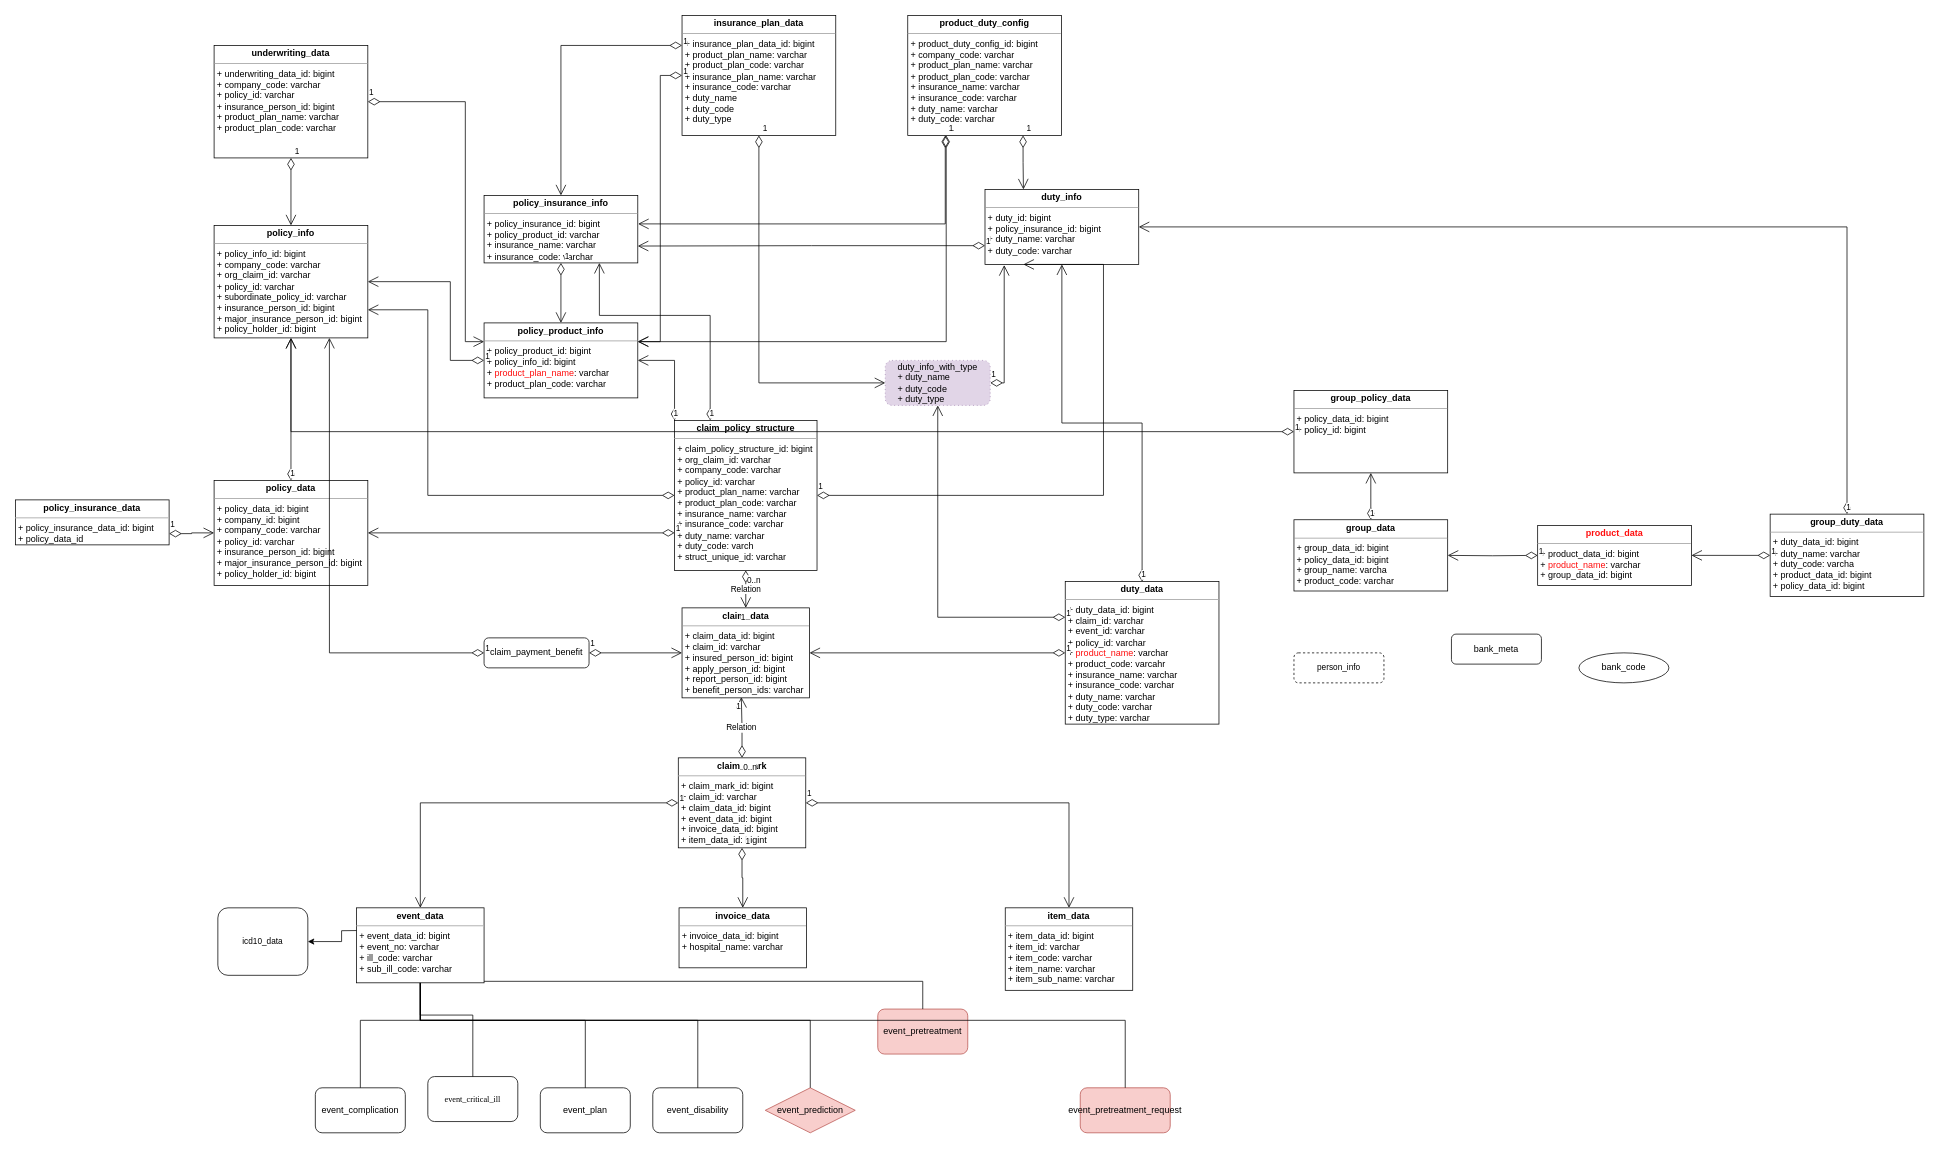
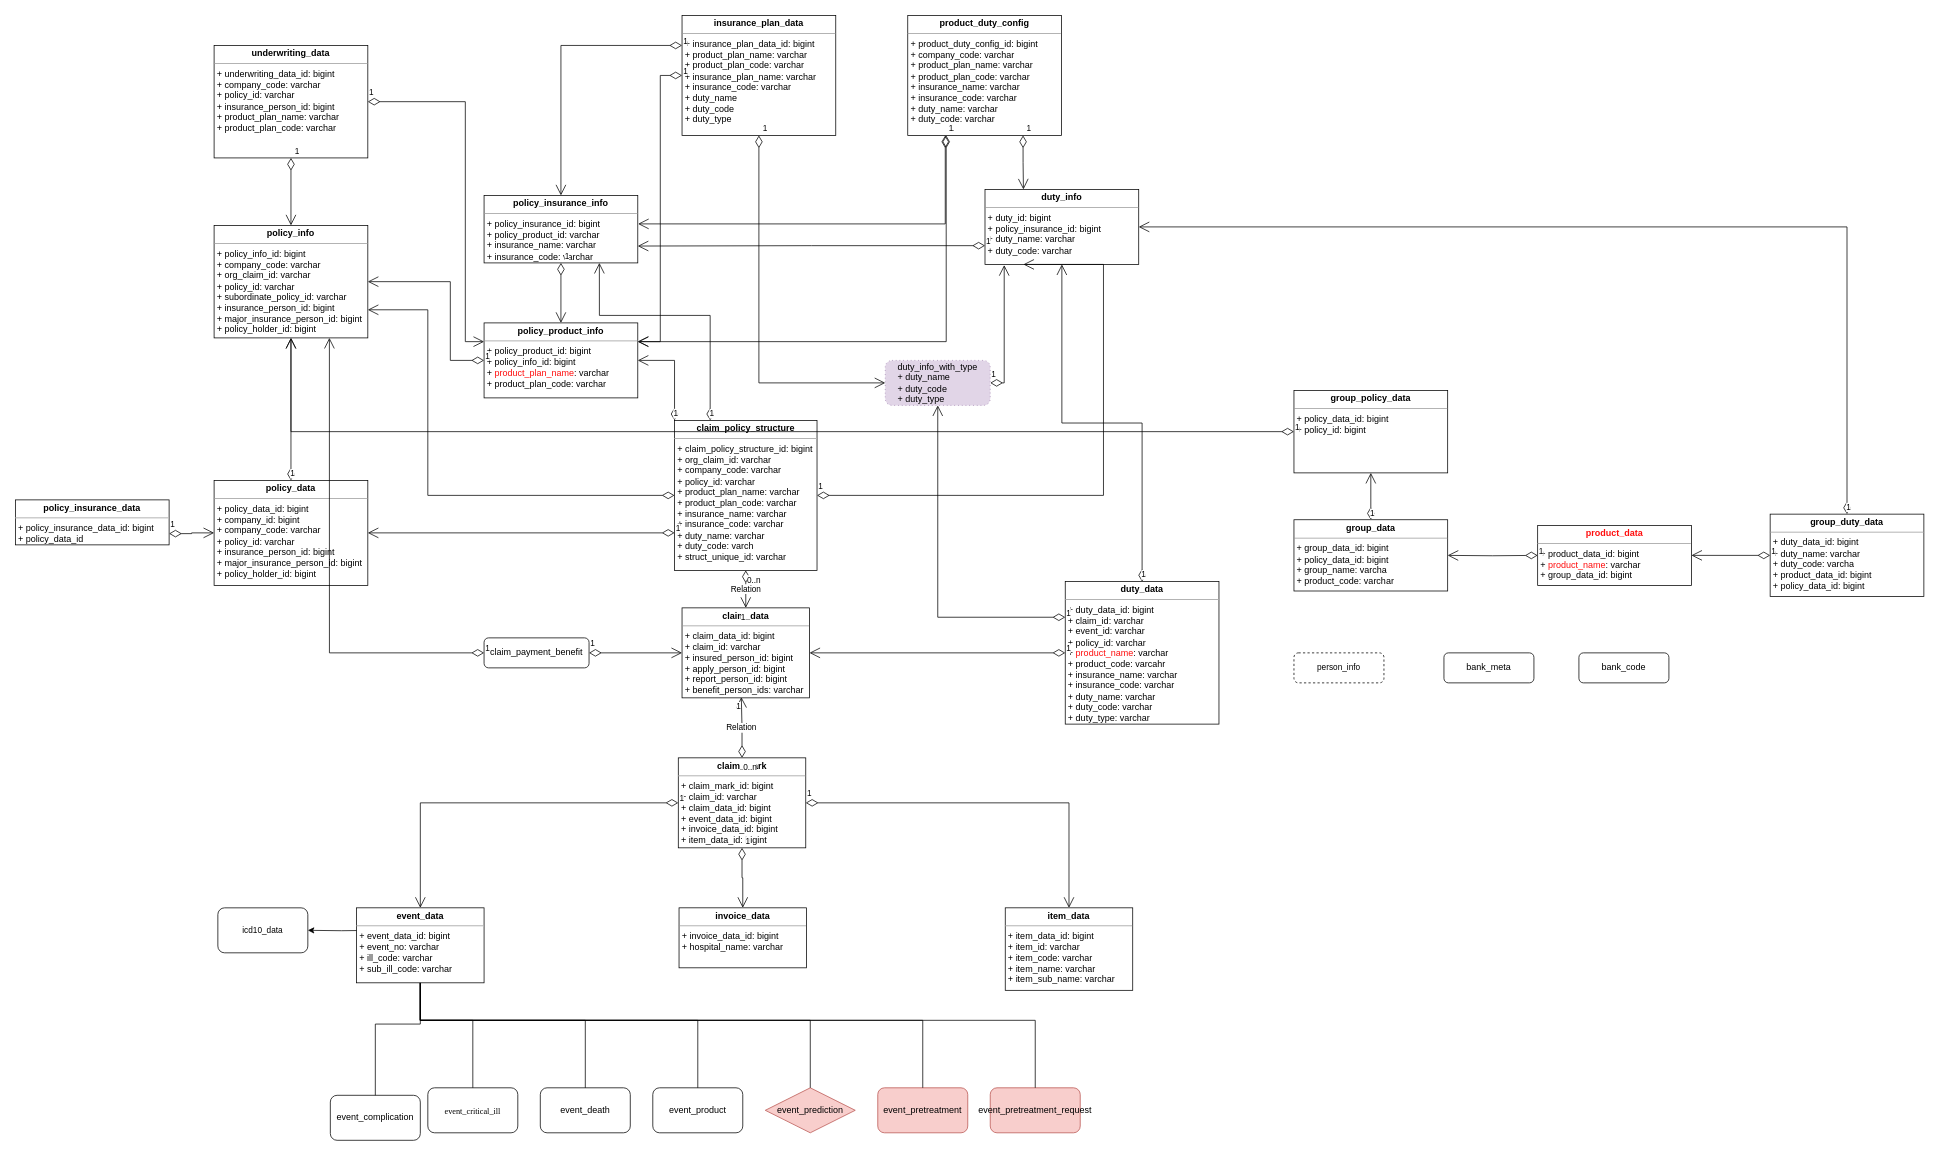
node "bank_meta": moved (1497, 649) -> (1489, 668)
node "bank_code": shape ellipse -> rounded rectangle
node "icd10_data": size 90x68 -> 90x45
node "event_pretreatment": moved (923, 1032) -> (923, 1110)
node "event_critical_ill": moved (473, 1099) -> (473, 1110)
node "event_complication": moved (360, 1110) -> (375, 1118)
node "event_plan": label "event_plan" -> "event_death"
node "event_disability": label "event_disability" -> "event_product"
node "event_pretreatment_request": moved (1125, 1110) -> (1035, 1110)
